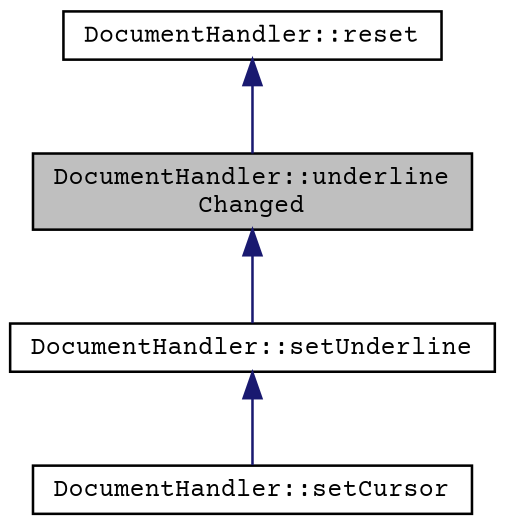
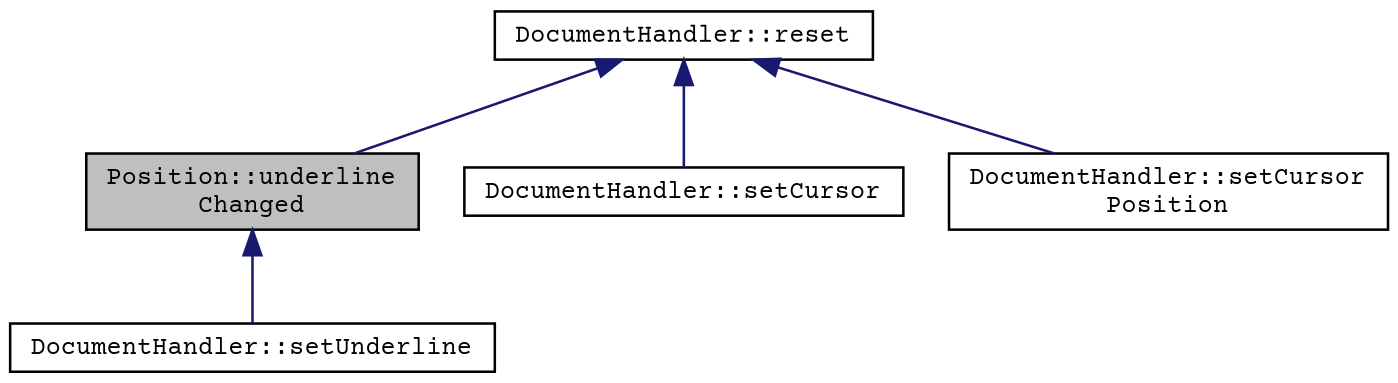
node "DocumentHandler::underline Changed": label "DocumentHandler::underline Changed" -> "Position::underline Changed"
node "DocumentHandler::setCursor Position": added
edge "DocumentHandler::setCursor" -> "DocumentHandler::setUnderline": now "DocumentHandler::setCursor" -> "DocumentHandler::reset"
